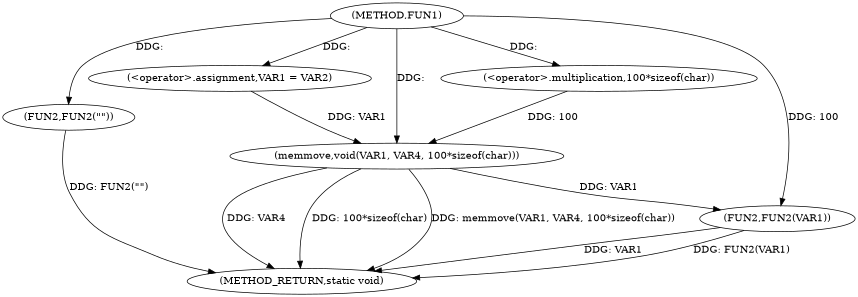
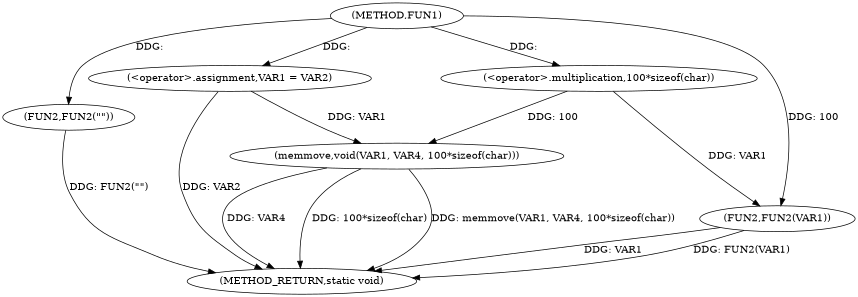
edge "(METHOD,FUN1)" -> "(memmove,void(VAR1, VAR4, 100*sizeof(char)))": removed, label "DDG:"
edge "(<operator>.assignment,VAR1 = VAR2)" -> "(METHOD_RETURN,static void)": added, label "DDG: VAR2"
edge "(memmove,void(VAR1, VAR4, 100*sizeof(char)))" -> "(FUN2,FUN2(VAR1))": now "(<operator>.multiplication,100*sizeof(char))" -> "(FUN2,FUN2(VAR1))"
